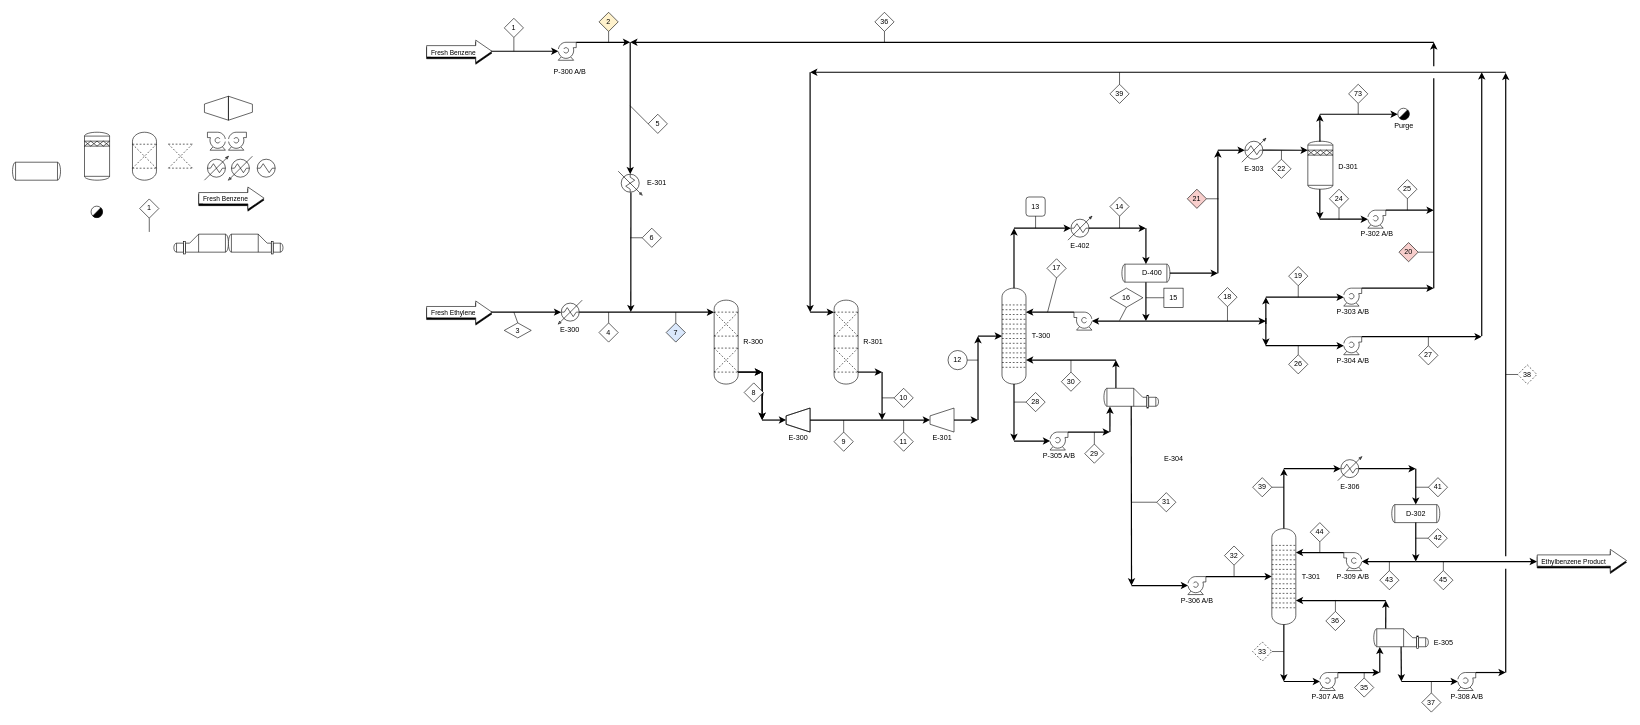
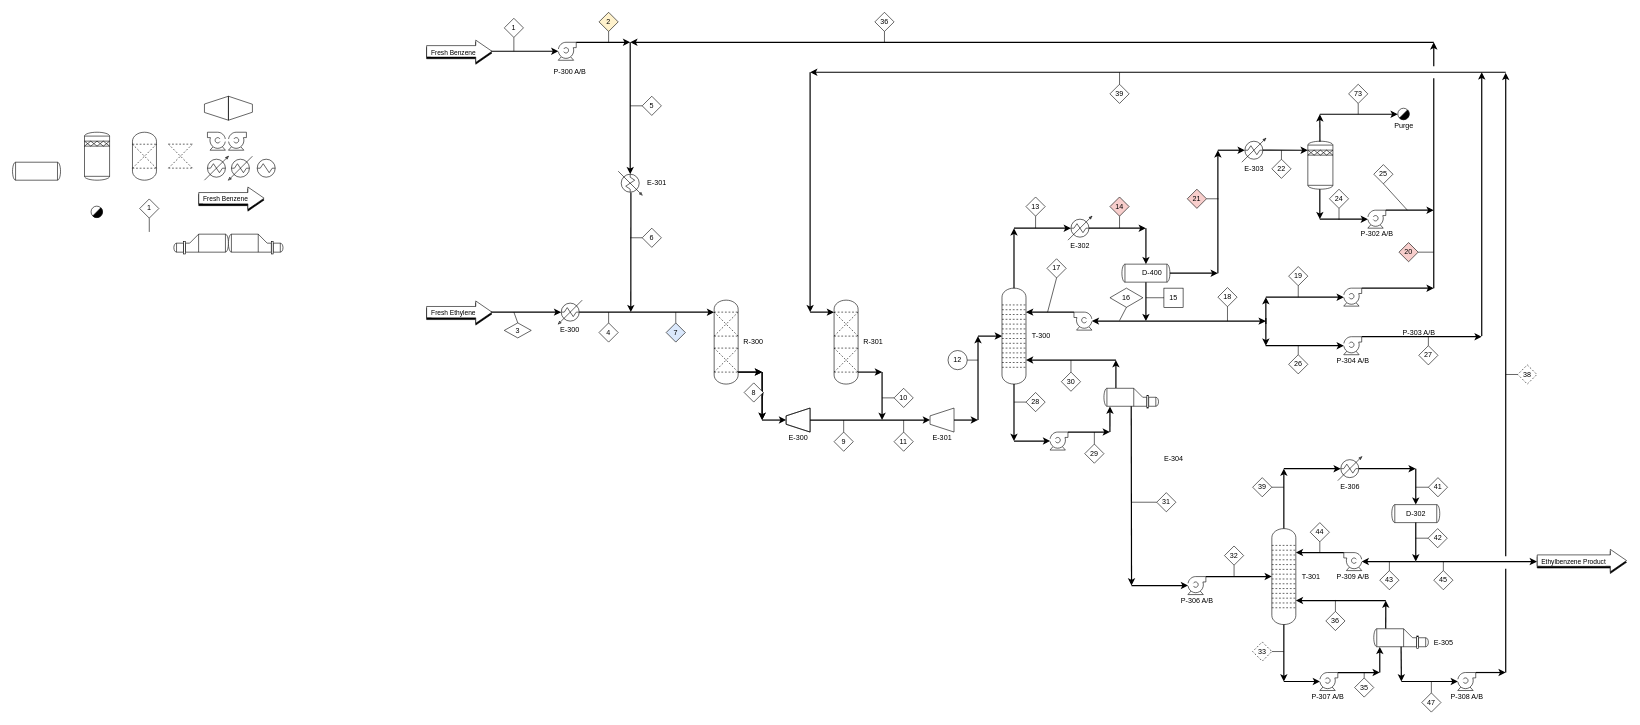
node "5": moved (658, 124) -> (652, 106)
node "D-301": removed
node "25": moved (1408, 189) -> (1384, 174)
node "13": shape rounded rectangle -> diamond
node "14": fillcolor #ffffff -> #f8cecc
node "E-402": label "E-402" -> "E-302"
node "P-303 A/B": moved (1353, 312) -> (1419, 333)
node "P-305 A/B": removed
node "37": label "37" -> "47"
